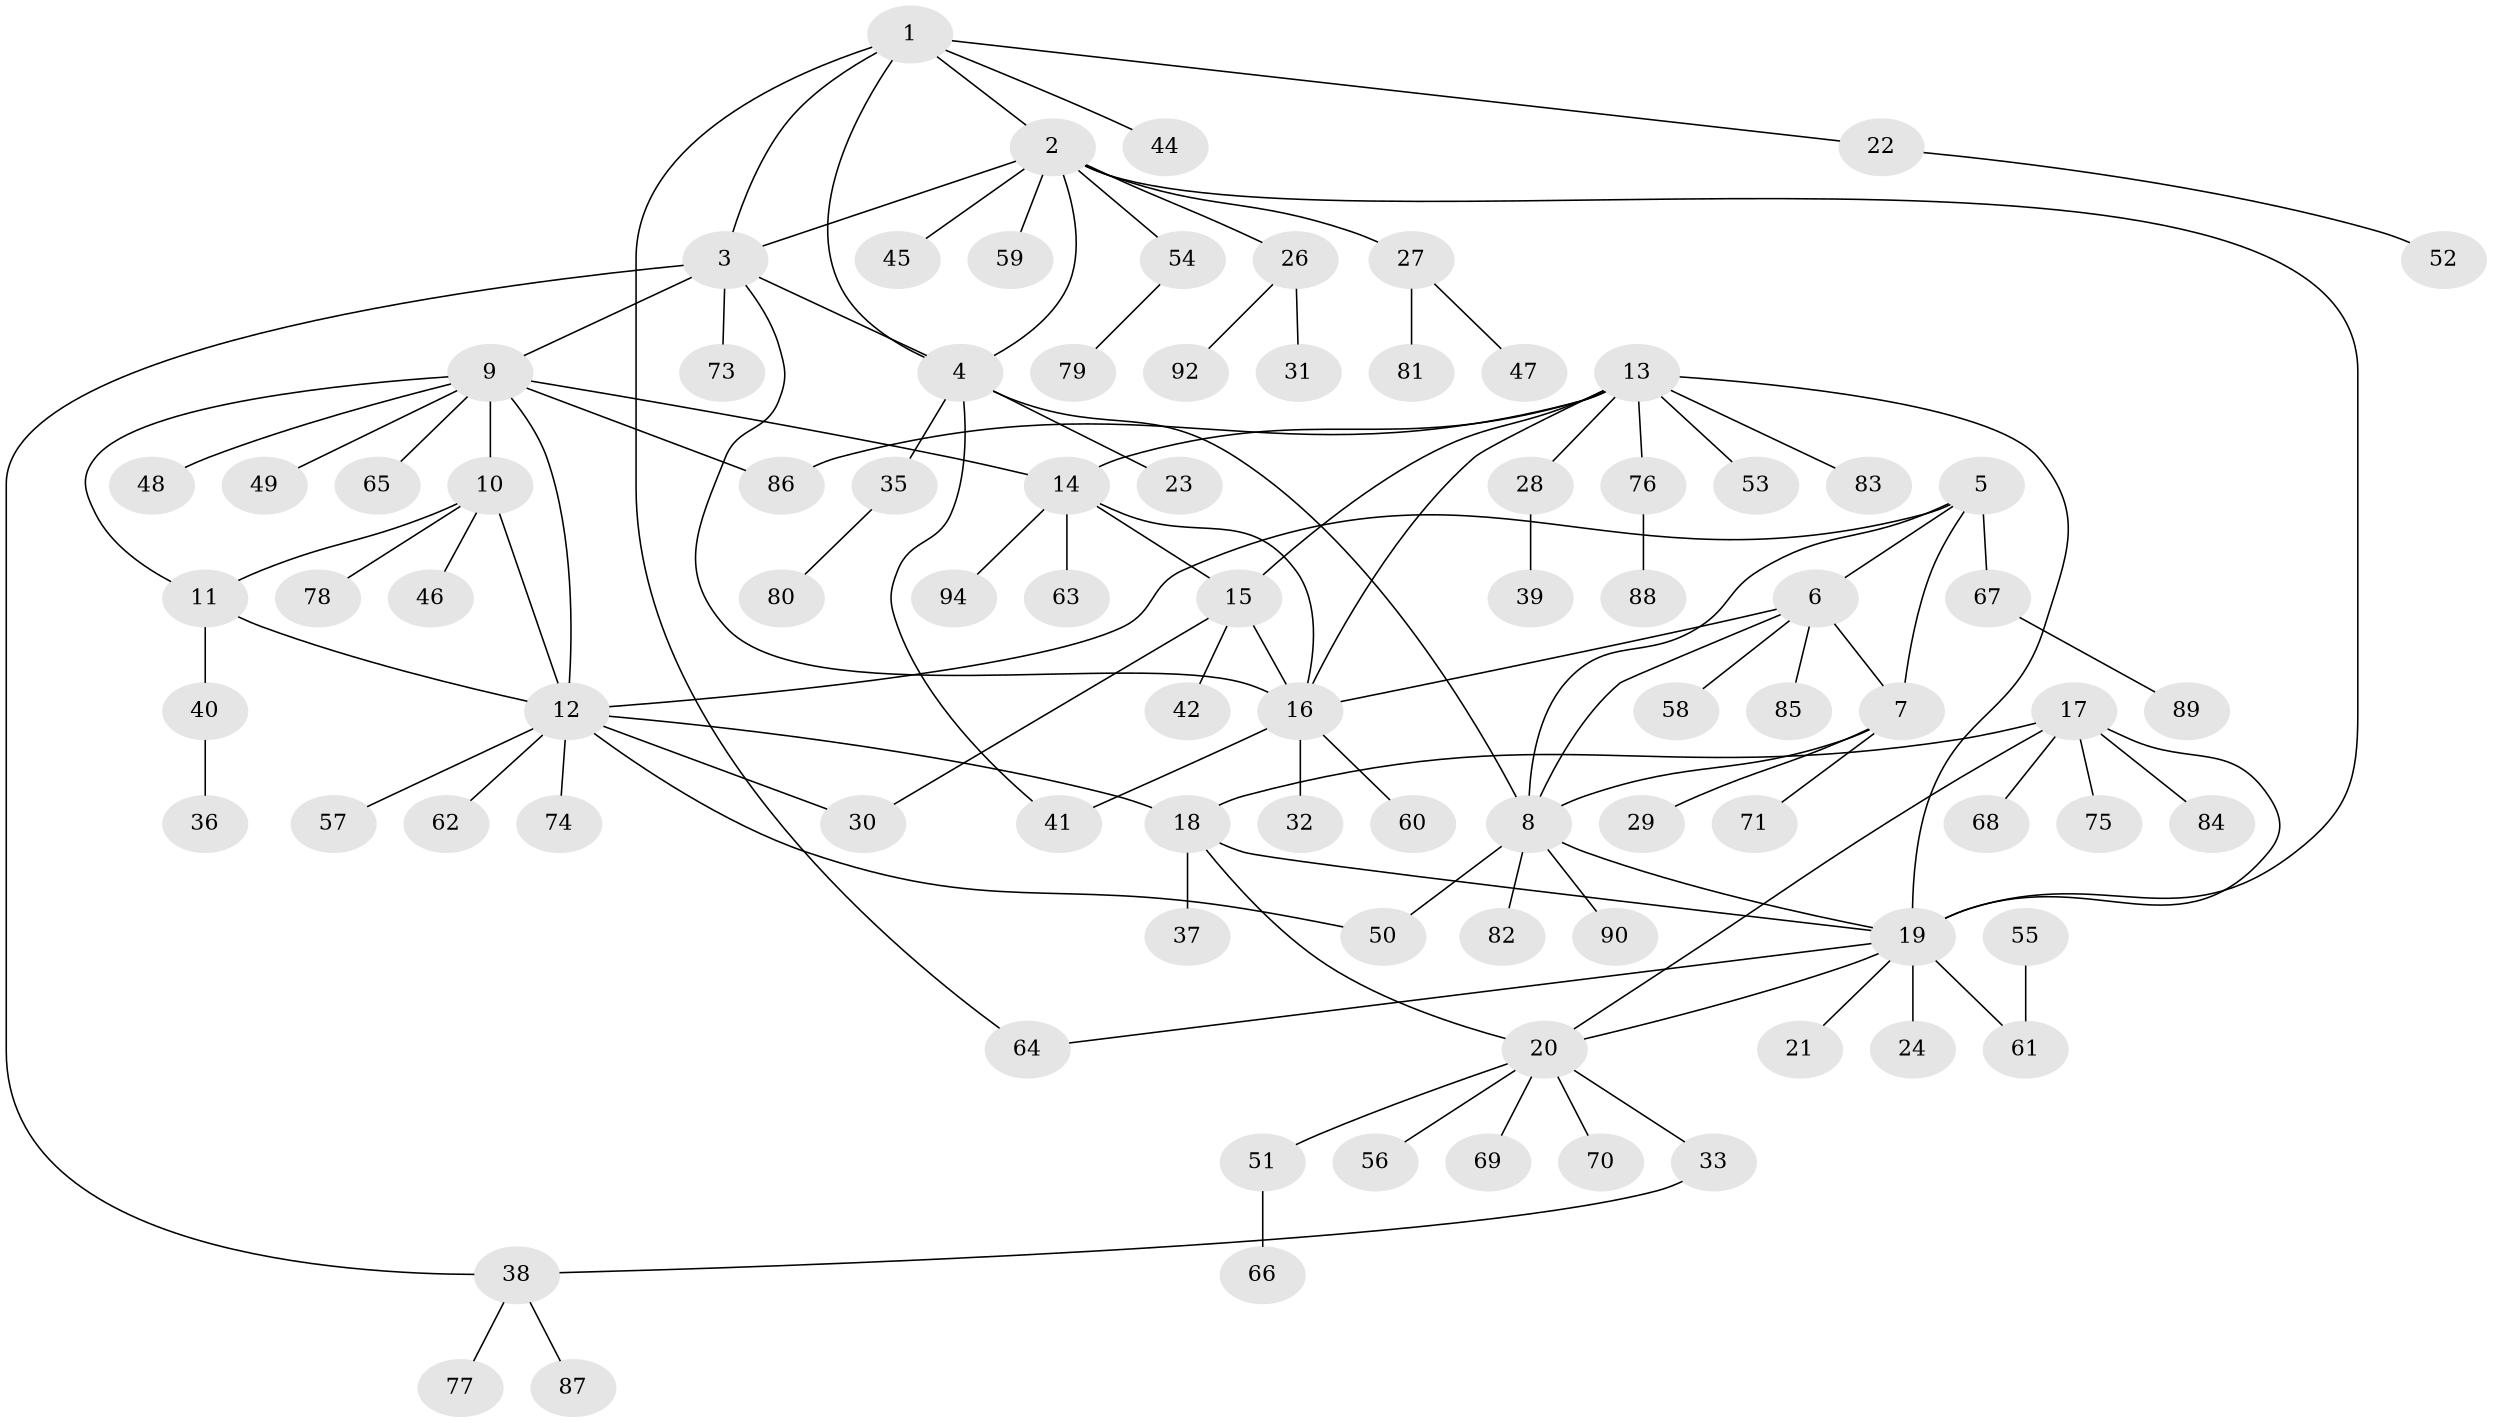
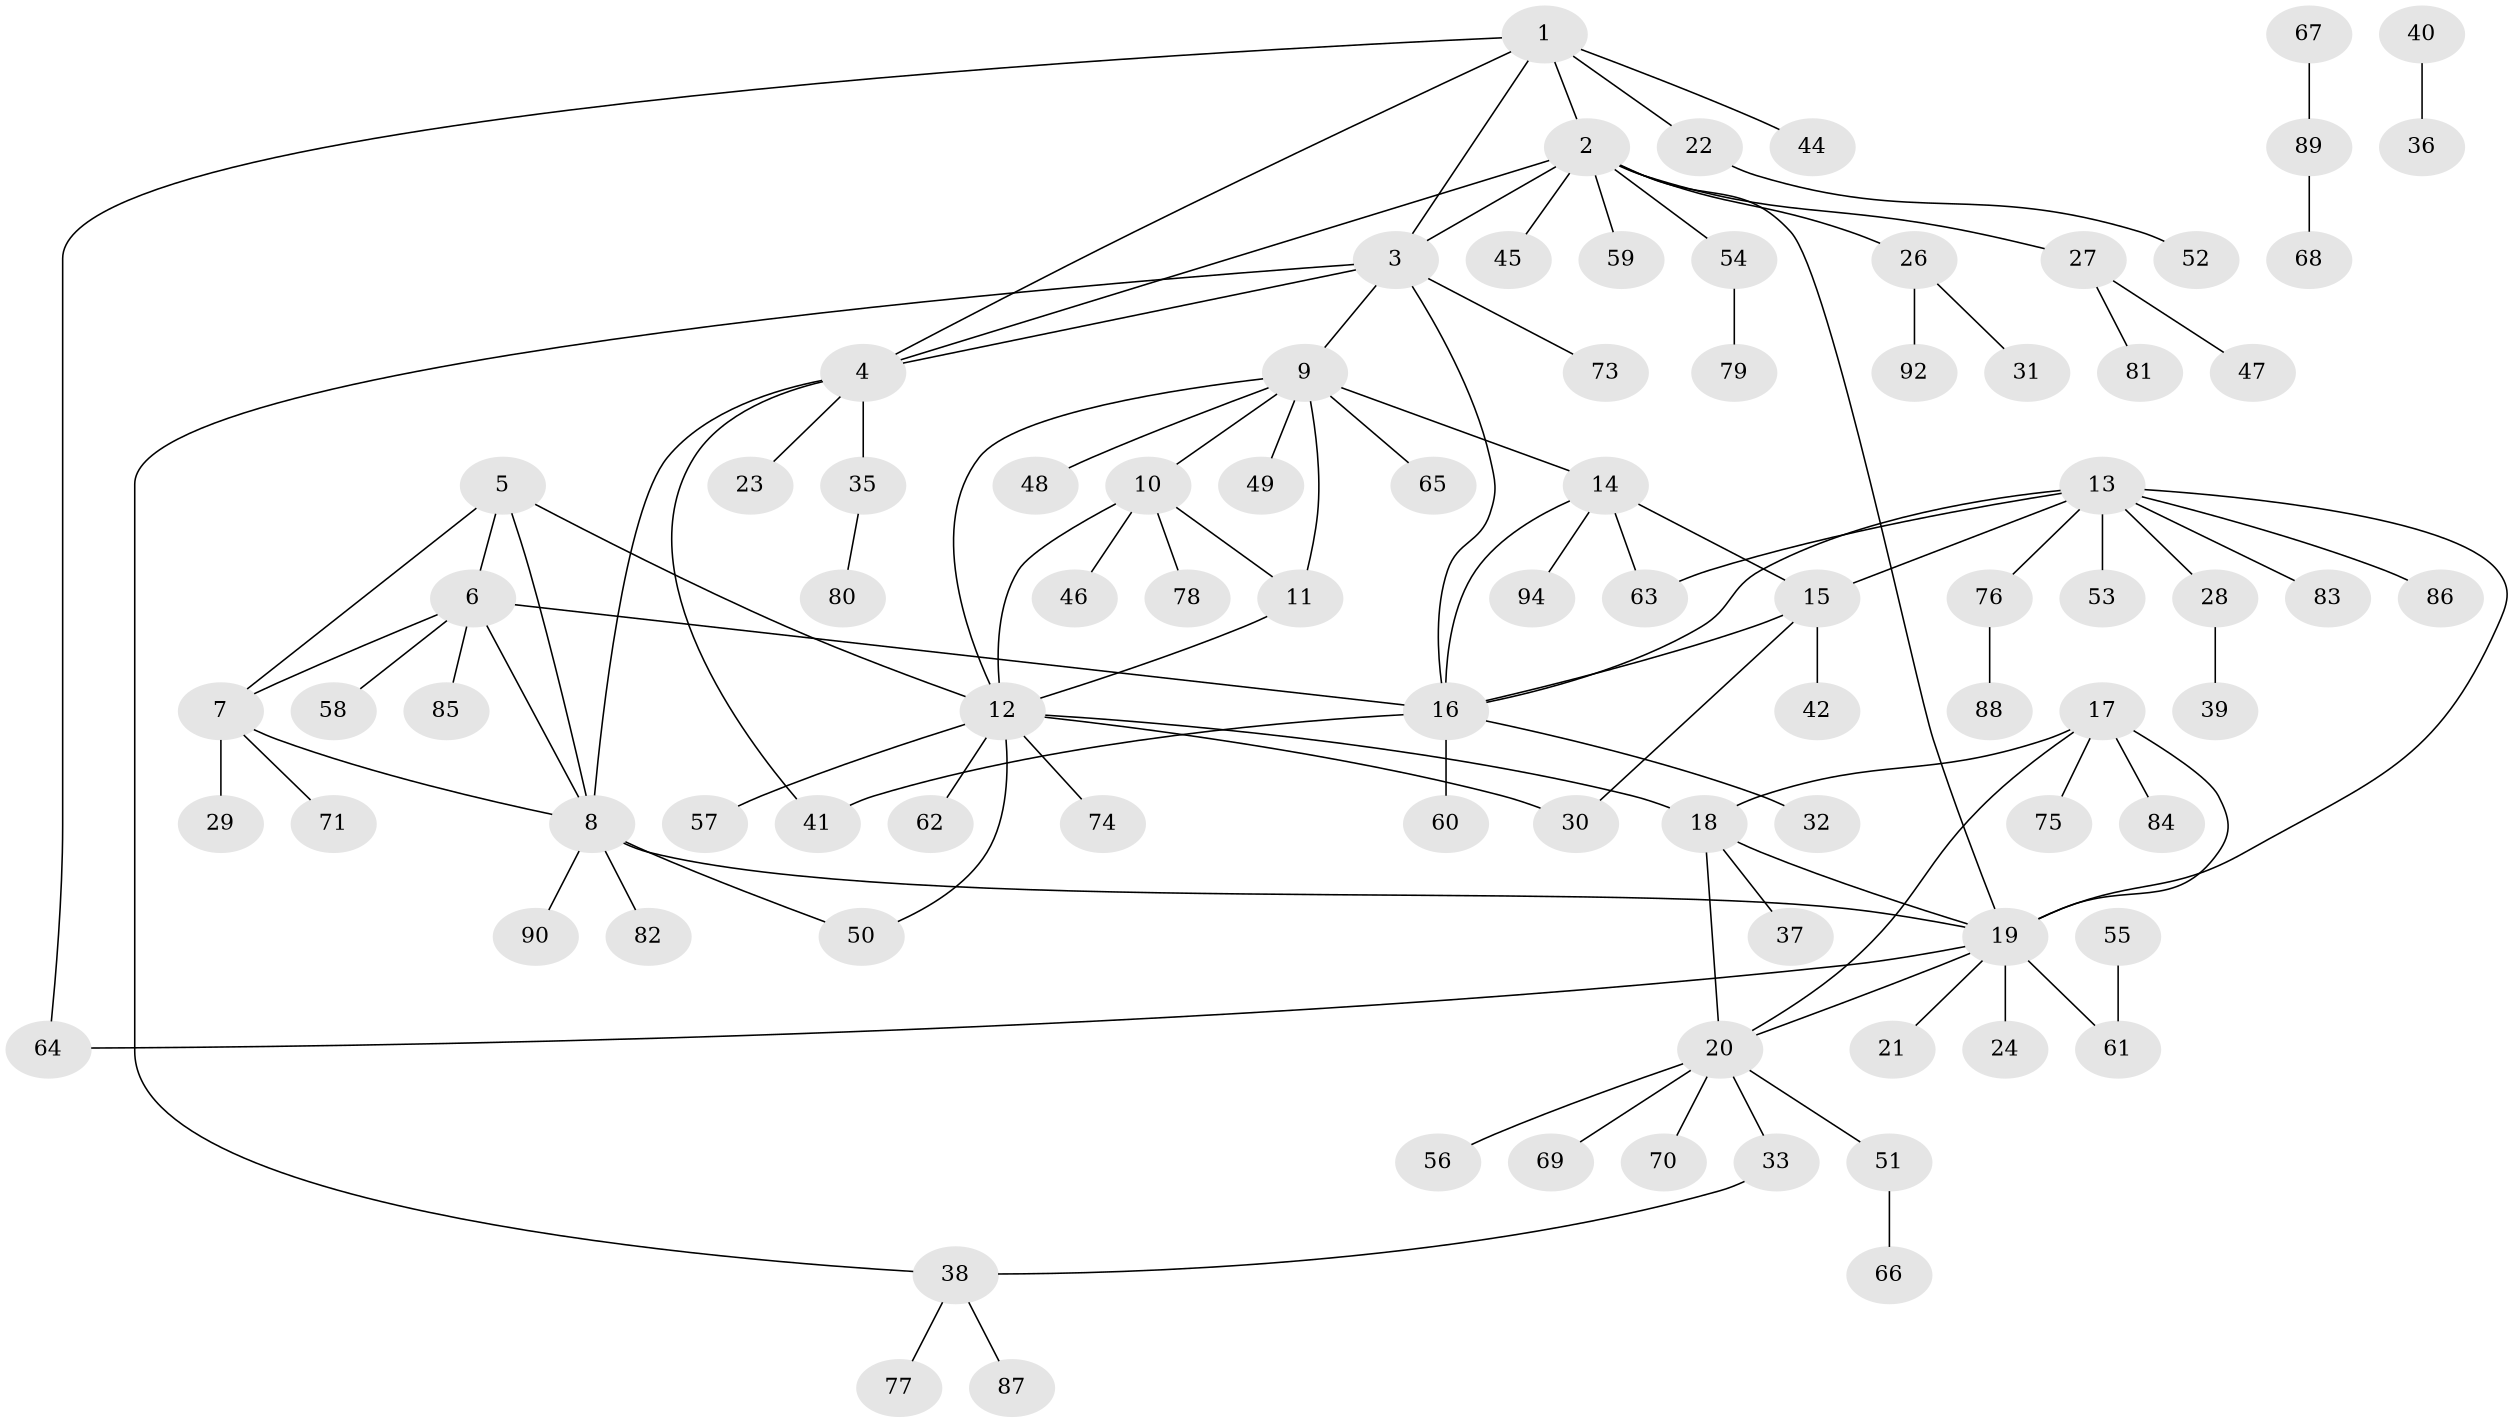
edge "9" -- "86": removed
edge "13" -- "14": now "13" -- "63"
edge "5" -- "67": removed
edge "11" -- "40": removed
edge "17" -- "68": now "89" -- "68"
